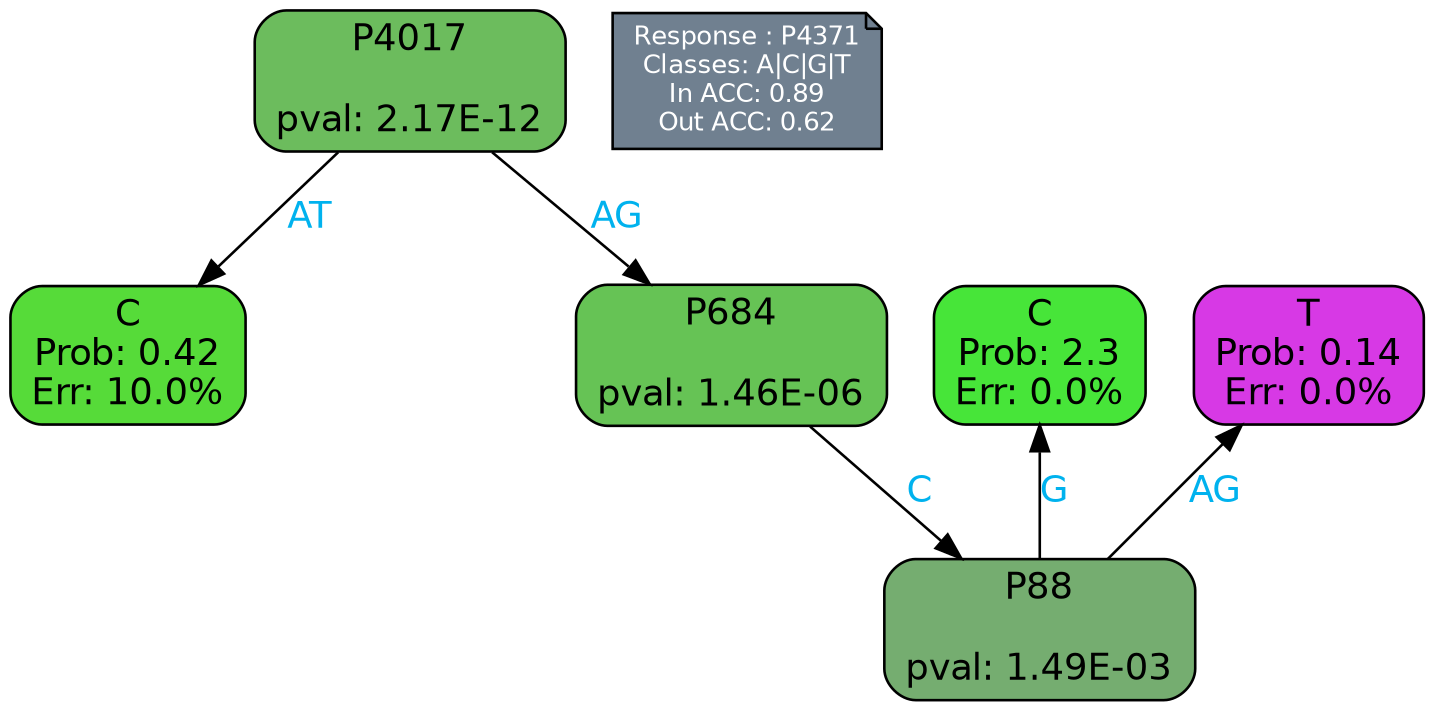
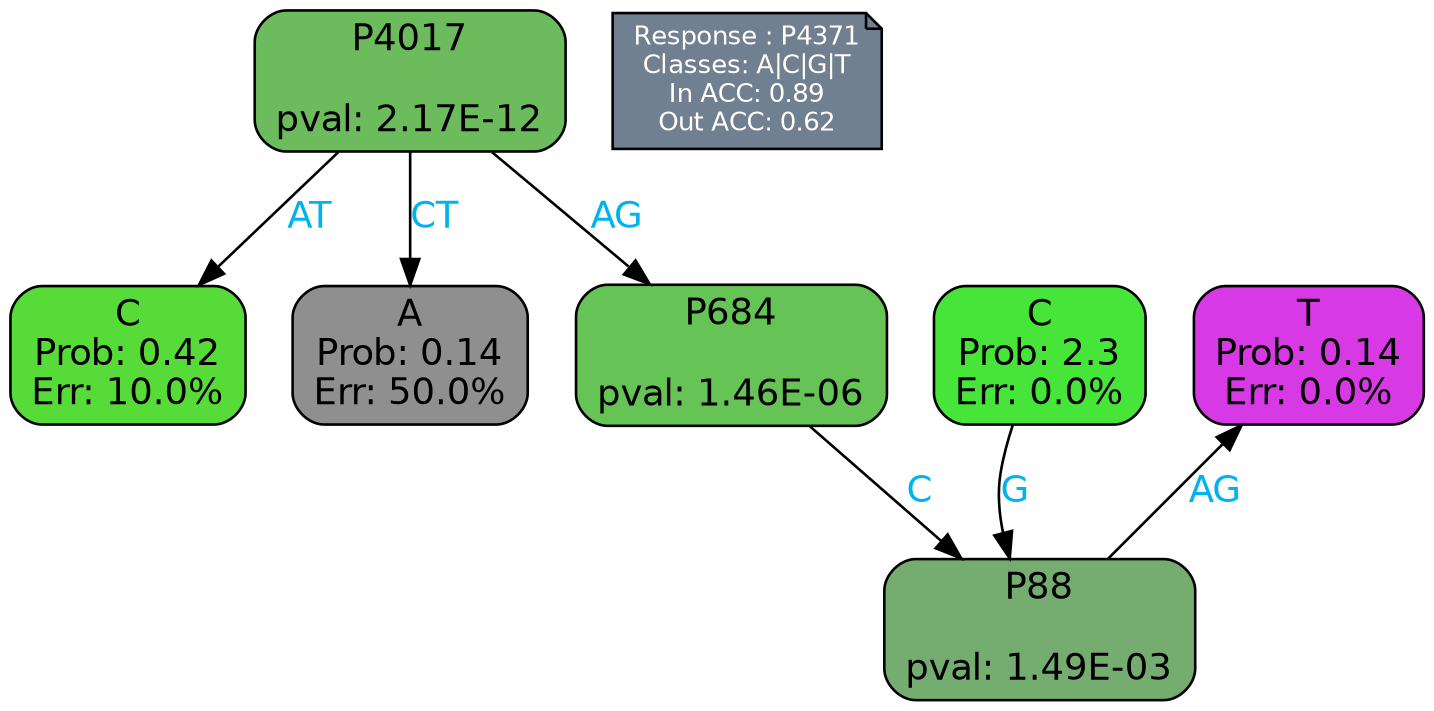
node "A Prob: 0.14 Err: 50.0%": added
edge "P88 pval: 1.49E-03" -> "C Prob: 2.3 Err: 0.0%": reversed
